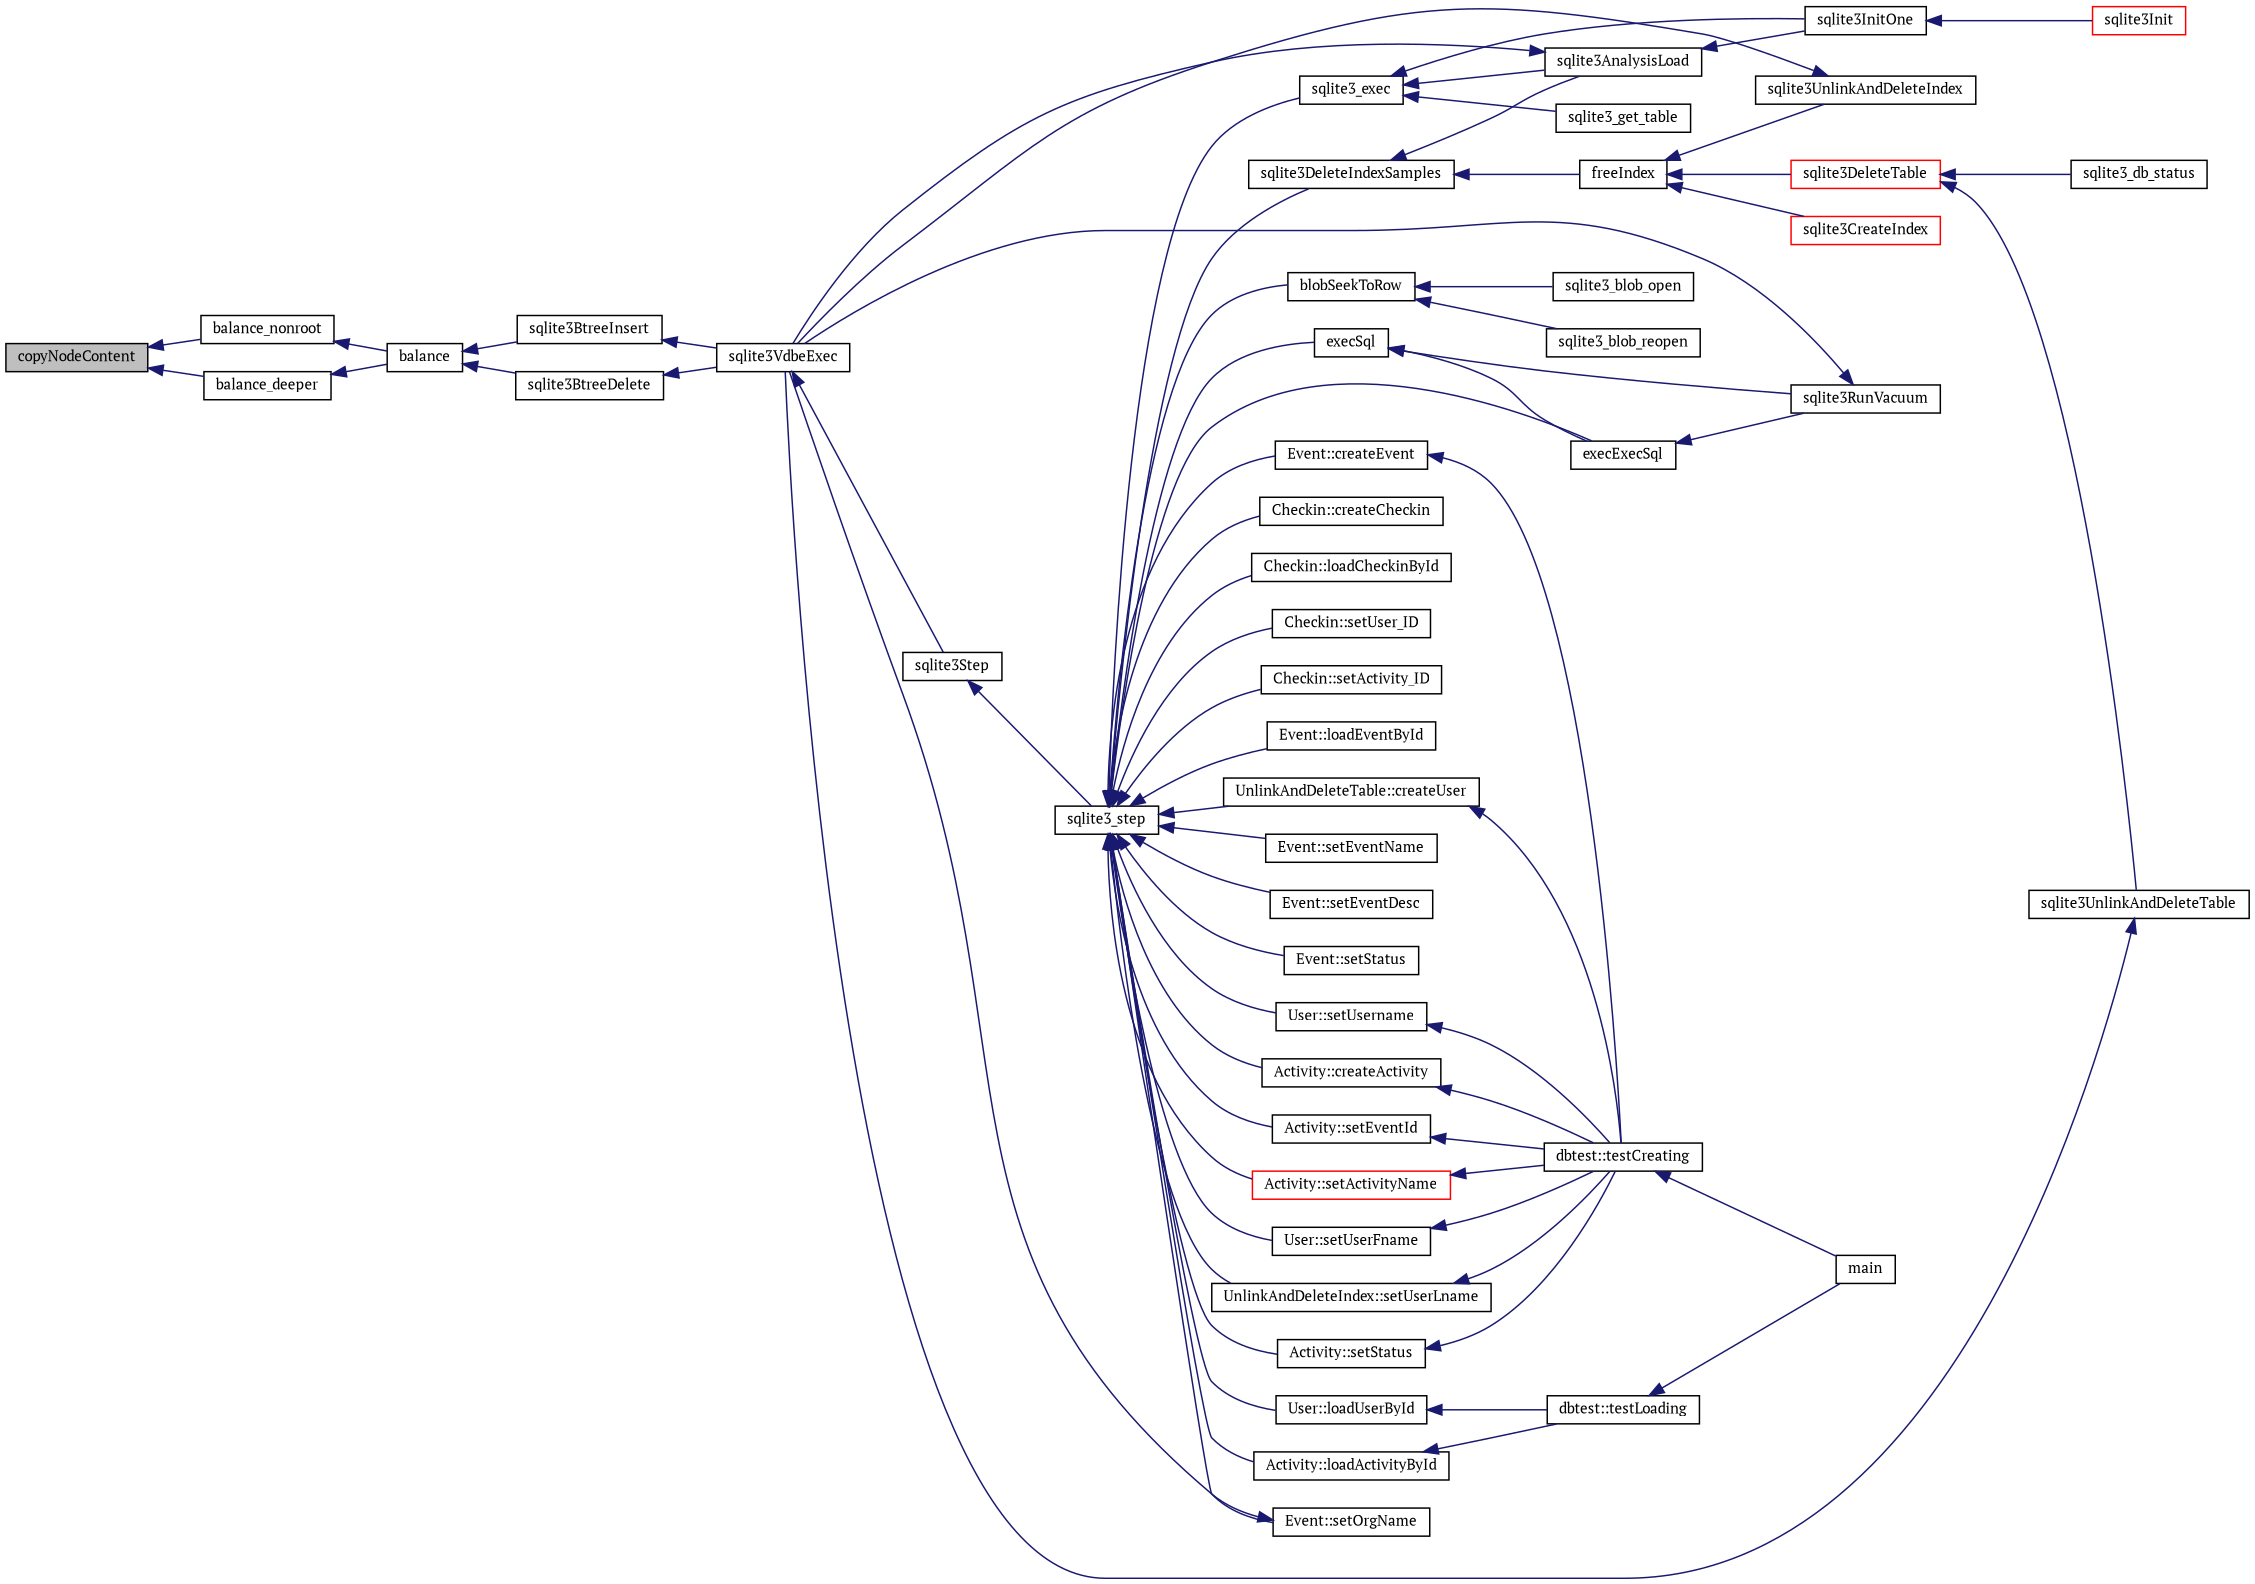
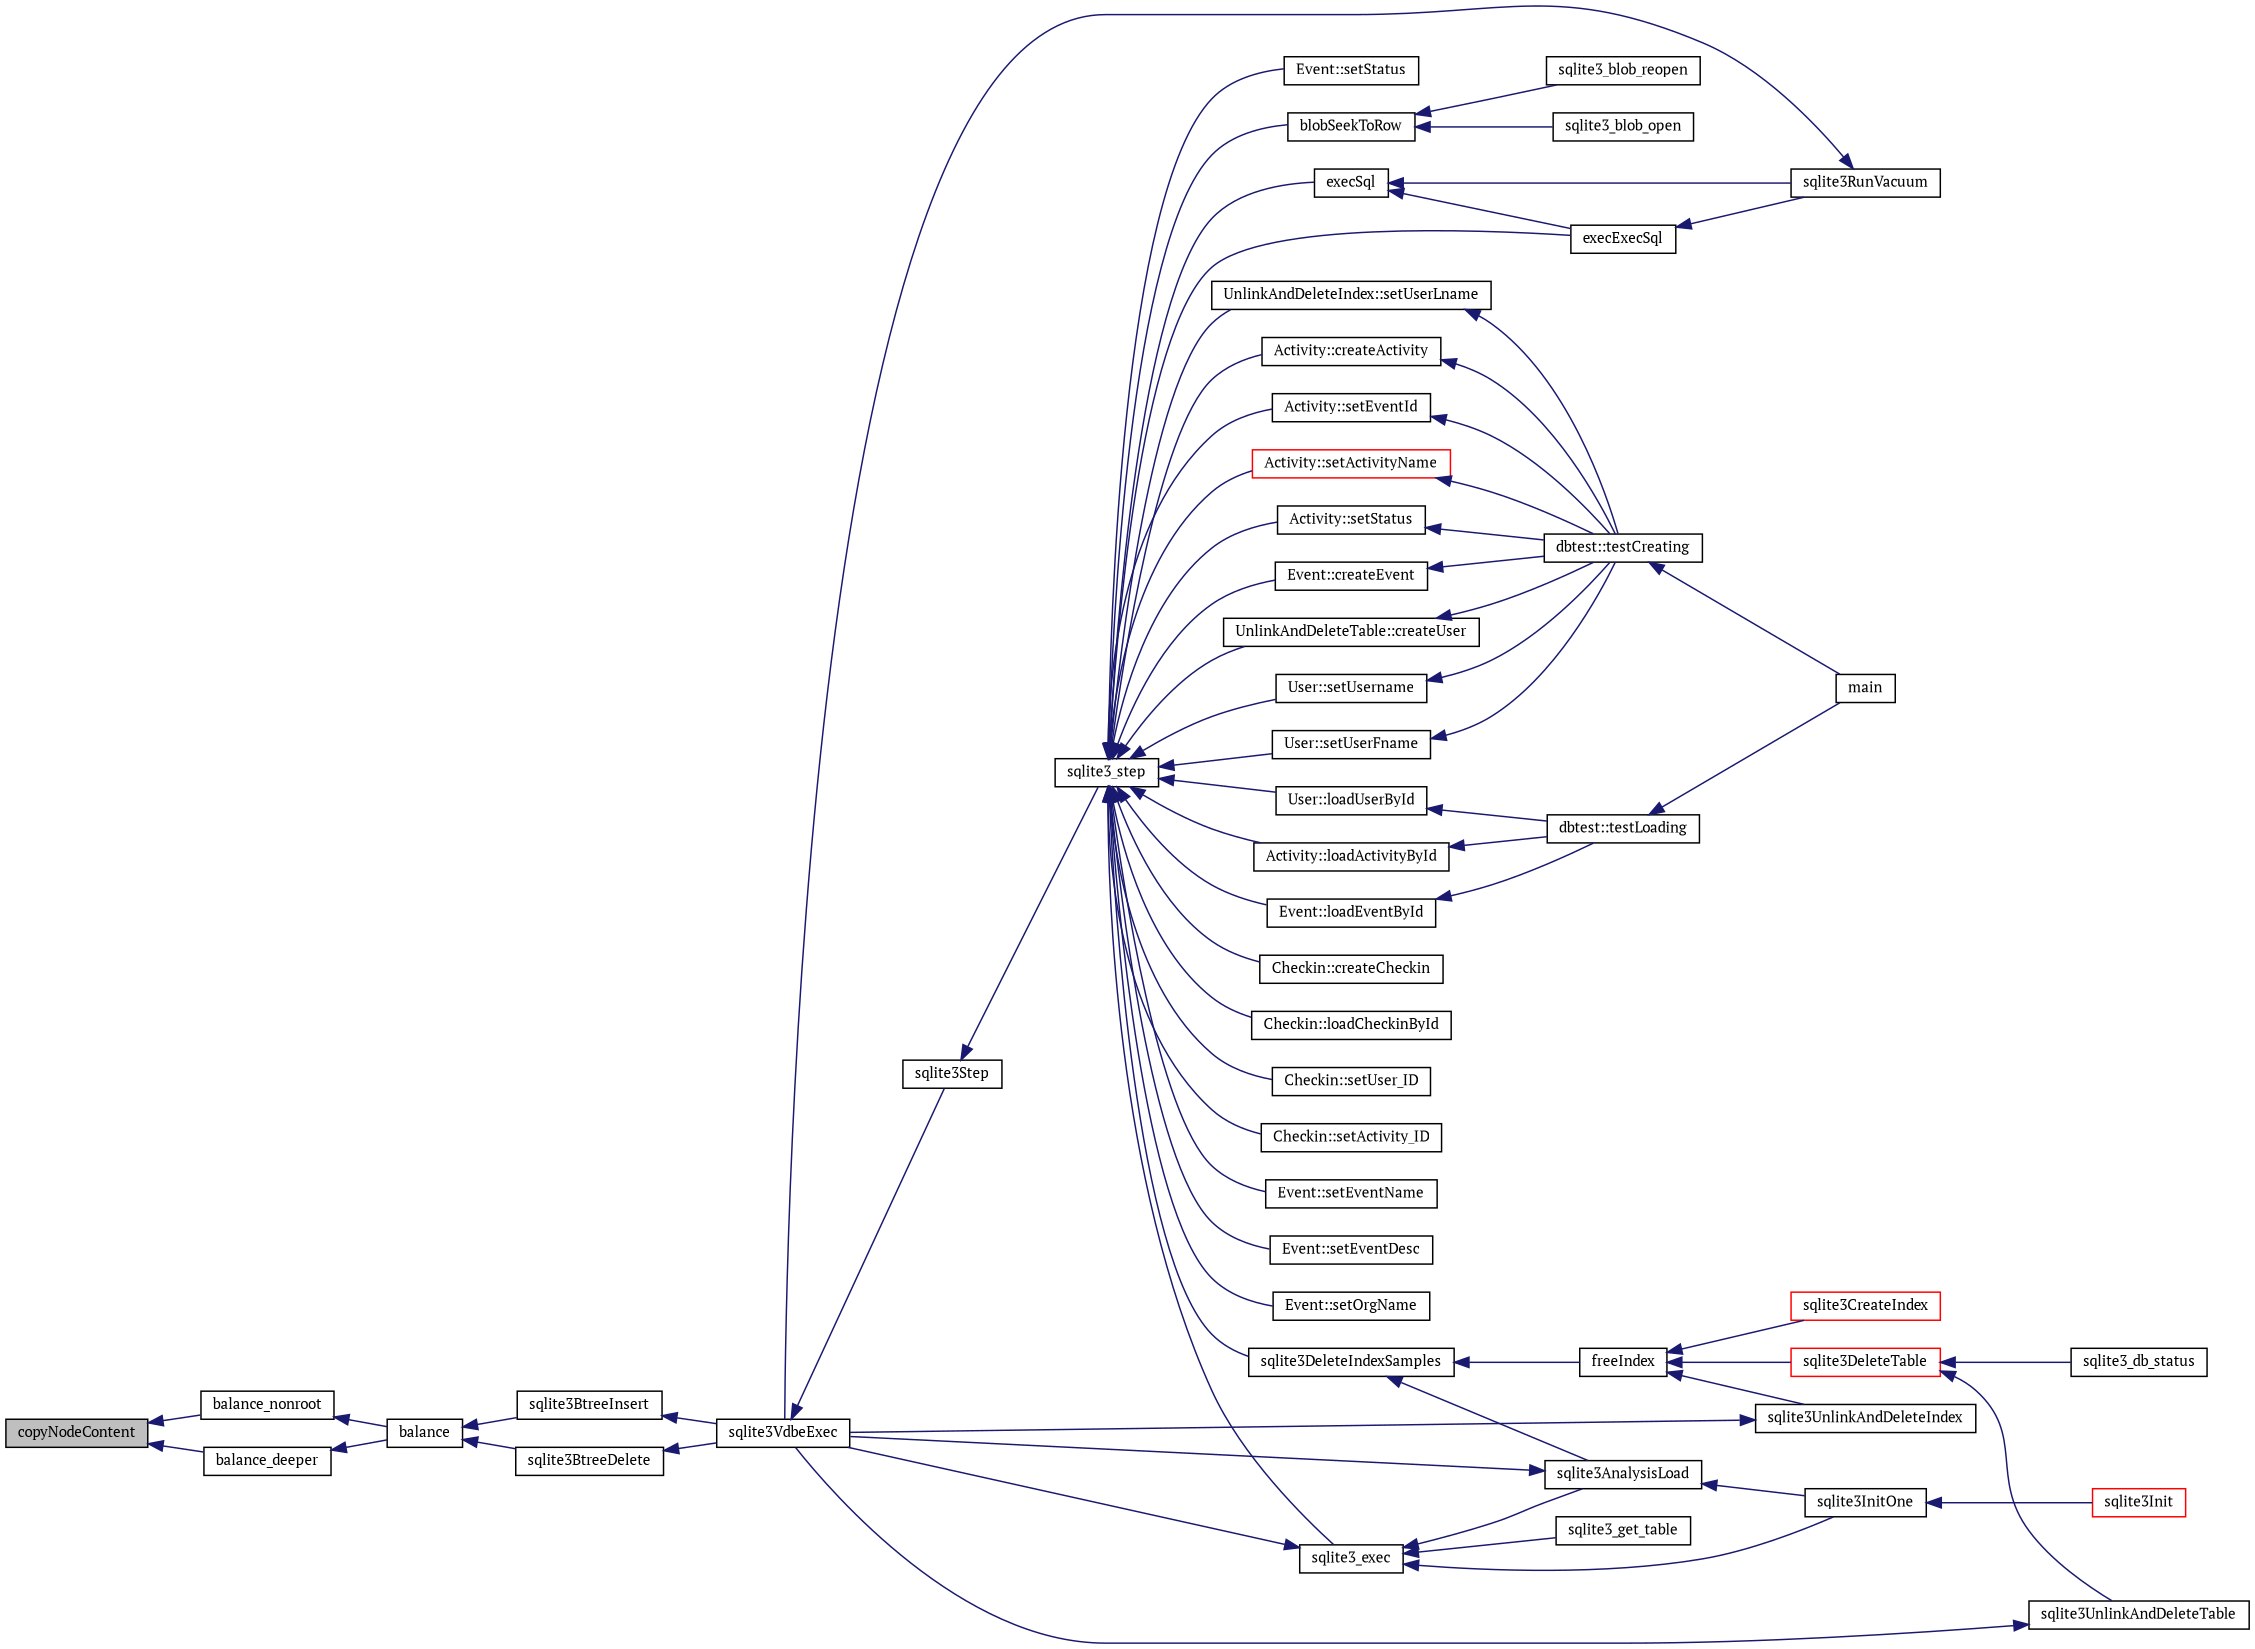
edge "dbtest::testLoading" -> "Event::loadEventById": added
edge "sqlite3VdbeExec" -> "Event::setOrgName": now "sqlite3VdbeExec" -> "sqlite3_exec"
